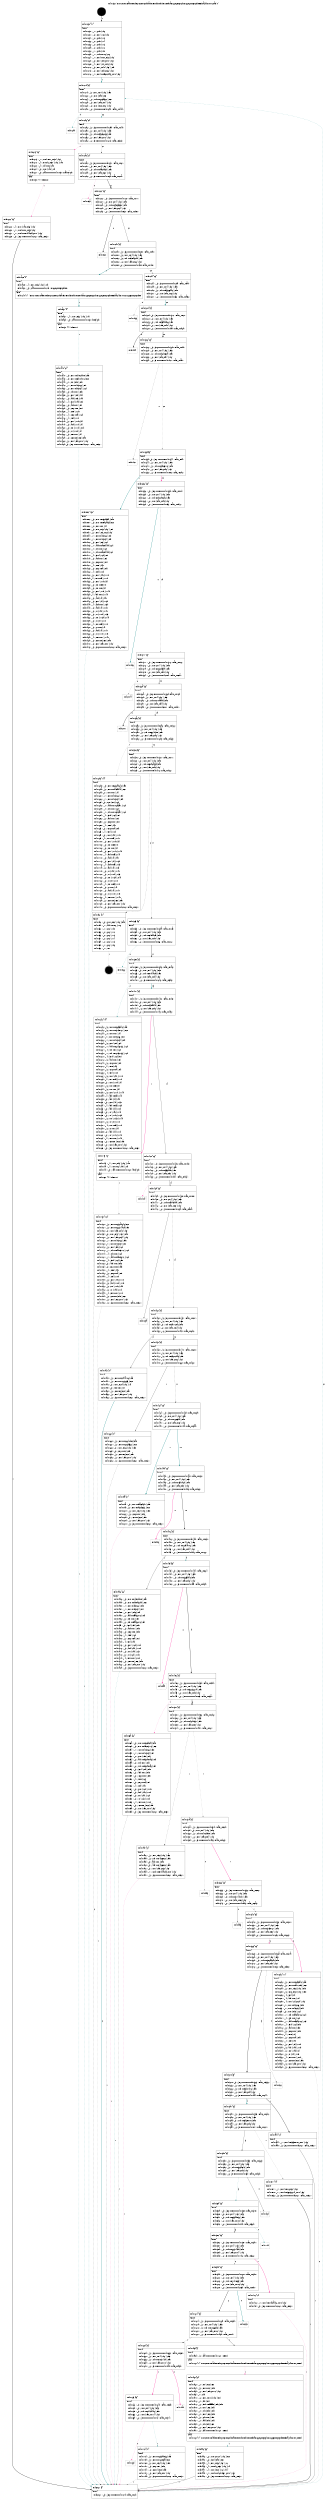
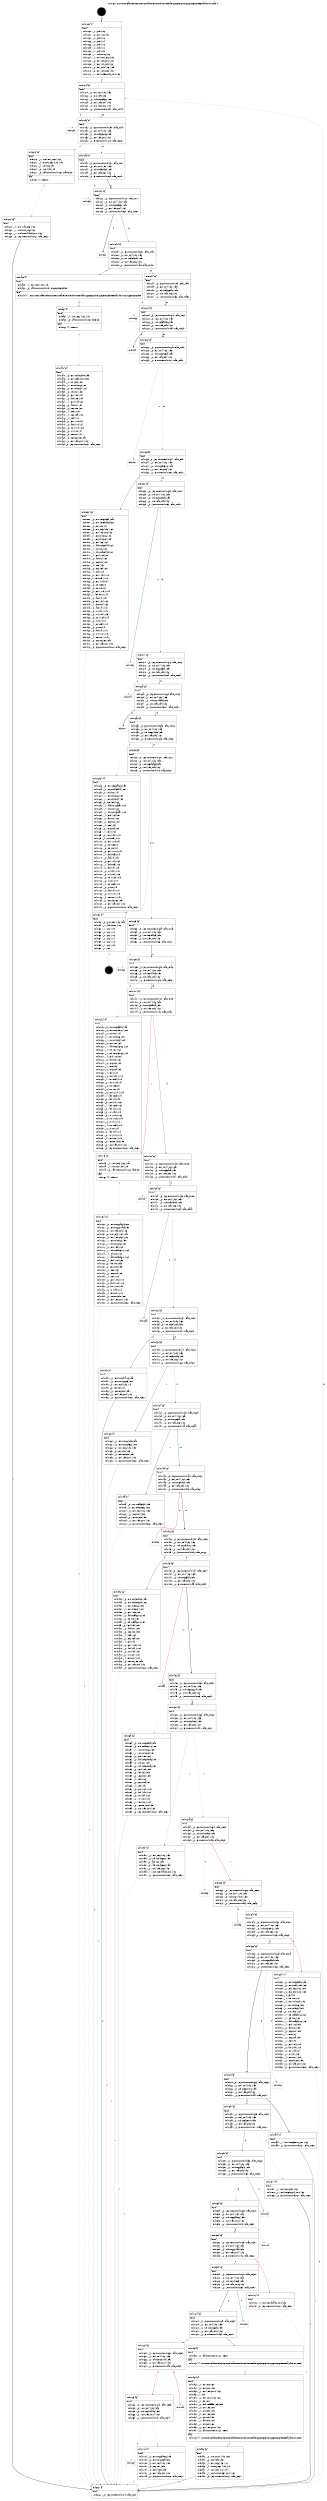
edge "0x40149d [25]" -> "0x401fd3": reversed
